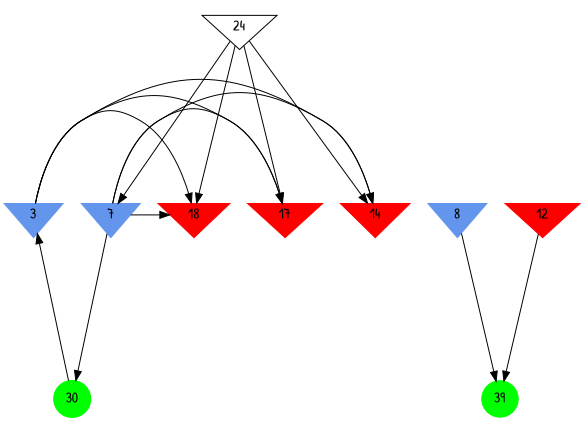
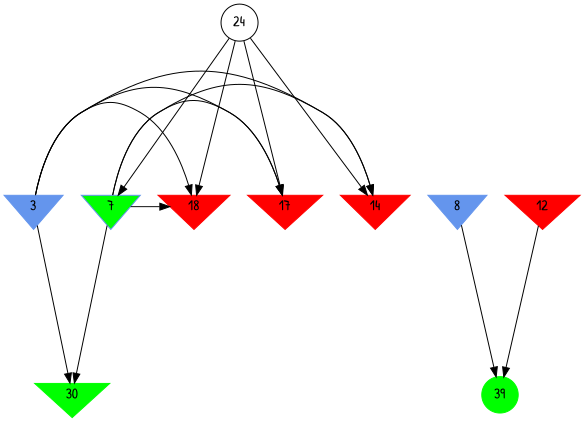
node "24": shape invtriangle -> circle
node "7": fillcolor cornflowerblue -> green
edge "30" -> "3": reversed
node "30": shape circle -> invtriangle
